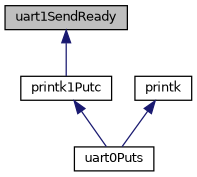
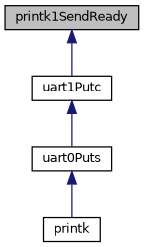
node "uart1SendReady": label "uart1SendReady" -> "printk1SendReady"
node "printk1Putc": label "printk1Putc" -> "uart1Putc"
edge "uart0Puts" -> "printk": reversed
